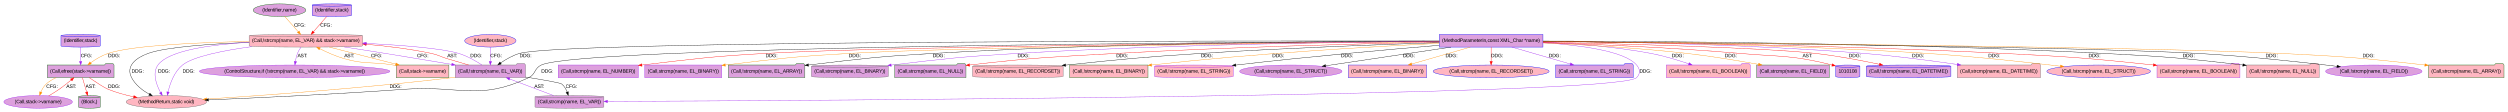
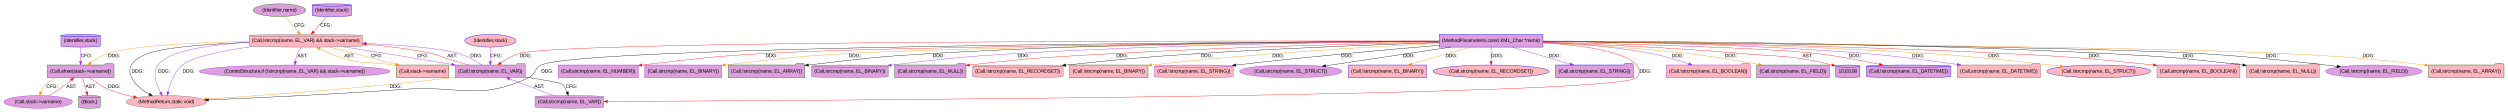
edge "(MethodParameterIn,const XML_Char *name)" -> "(Call,!strcmp(name, EL_VAR))": color black -> red
edge "(MethodParameterIn,const XML_Char *name)" -> "(Call,strcmp(name, EL_VAR))": color purple -> red
